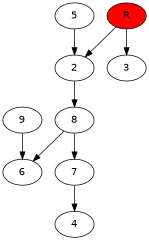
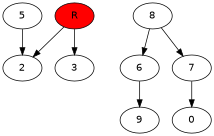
edge "2" -> "8": removed
edge "9" -> "6": reversed
node "4": label "4" -> "0"
